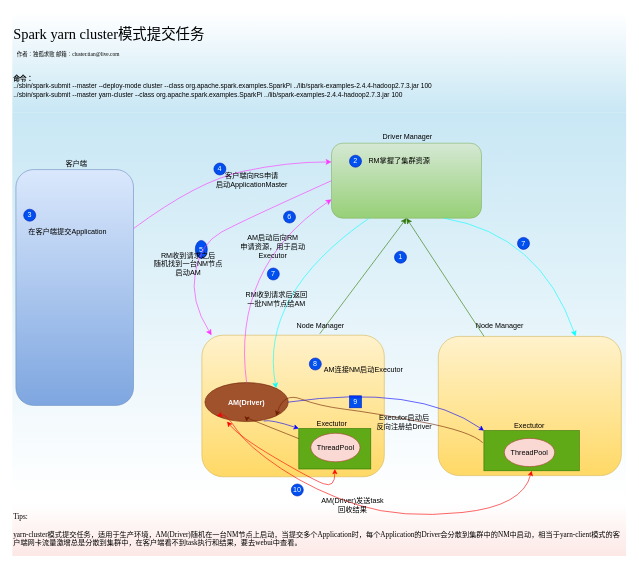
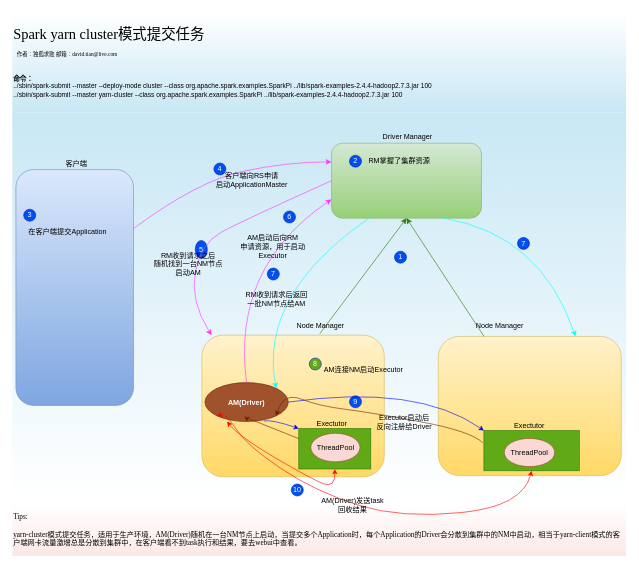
node "作者：独孤求败 邮箱：cluster.tian@live.com": label "作者：独孤求败 邮箱：cluster.tian@live.com" -> "作者：独孤求败 邮箱：david.tian@live.com"
node "8": fillcolor #0050ef -> #60a917
node "9": shape rectangle -> ellipse
